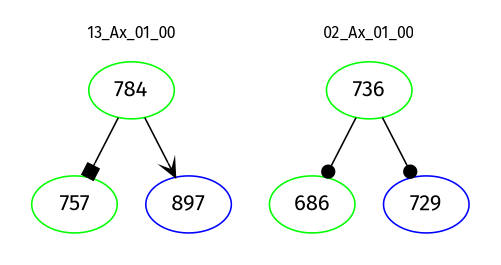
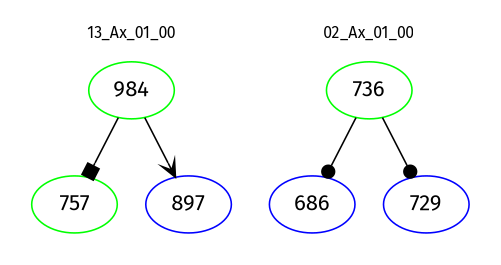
node "784": label "784" -> "984"
node "686": color green -> blue
